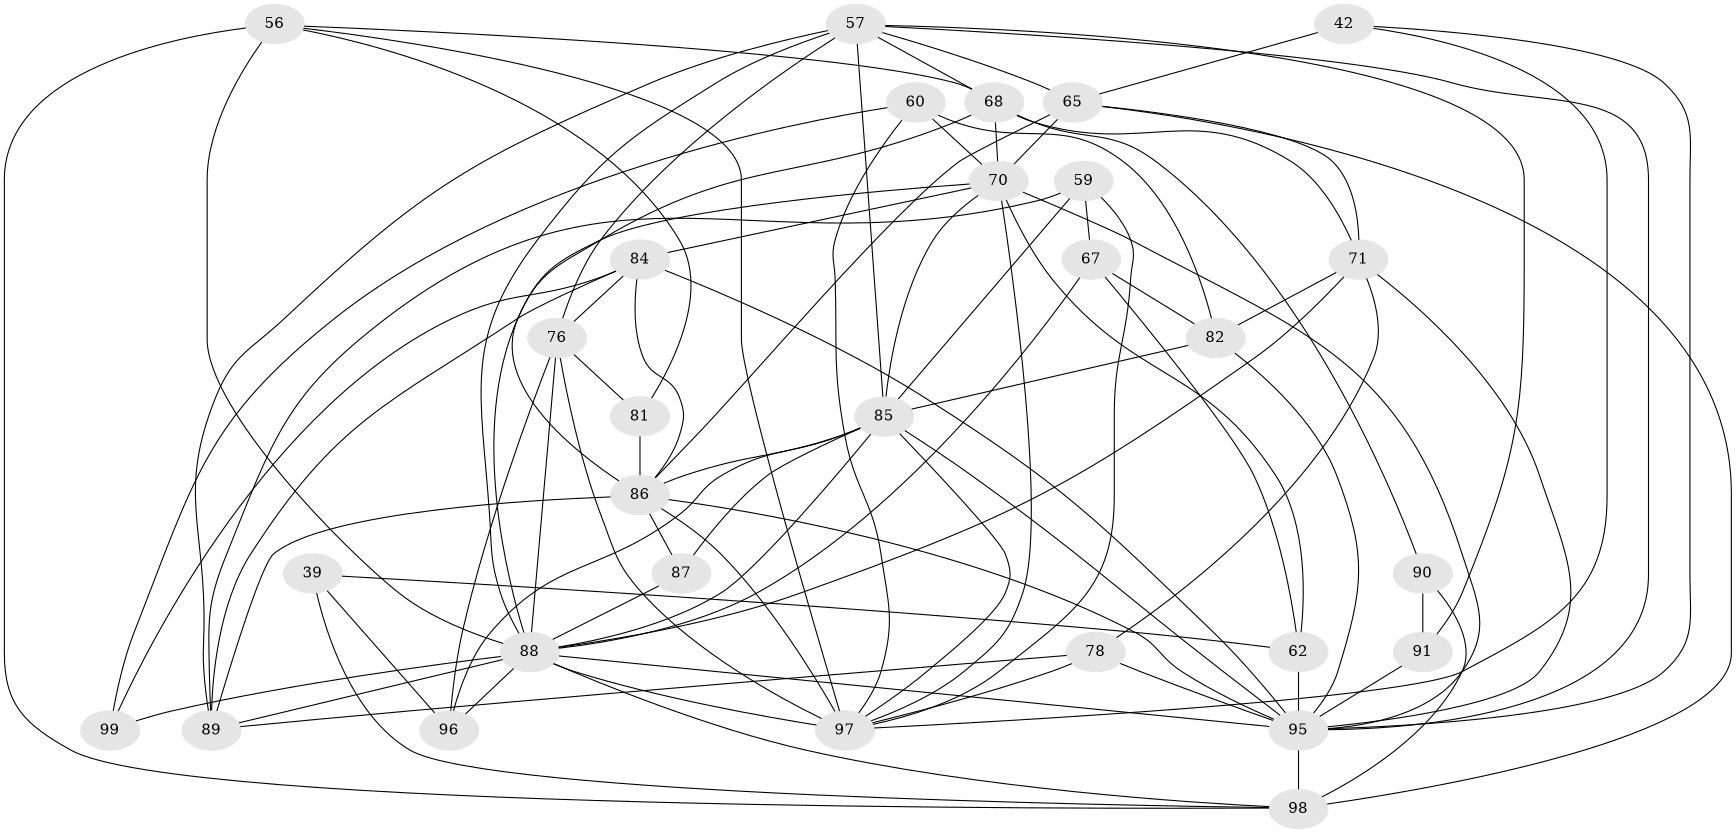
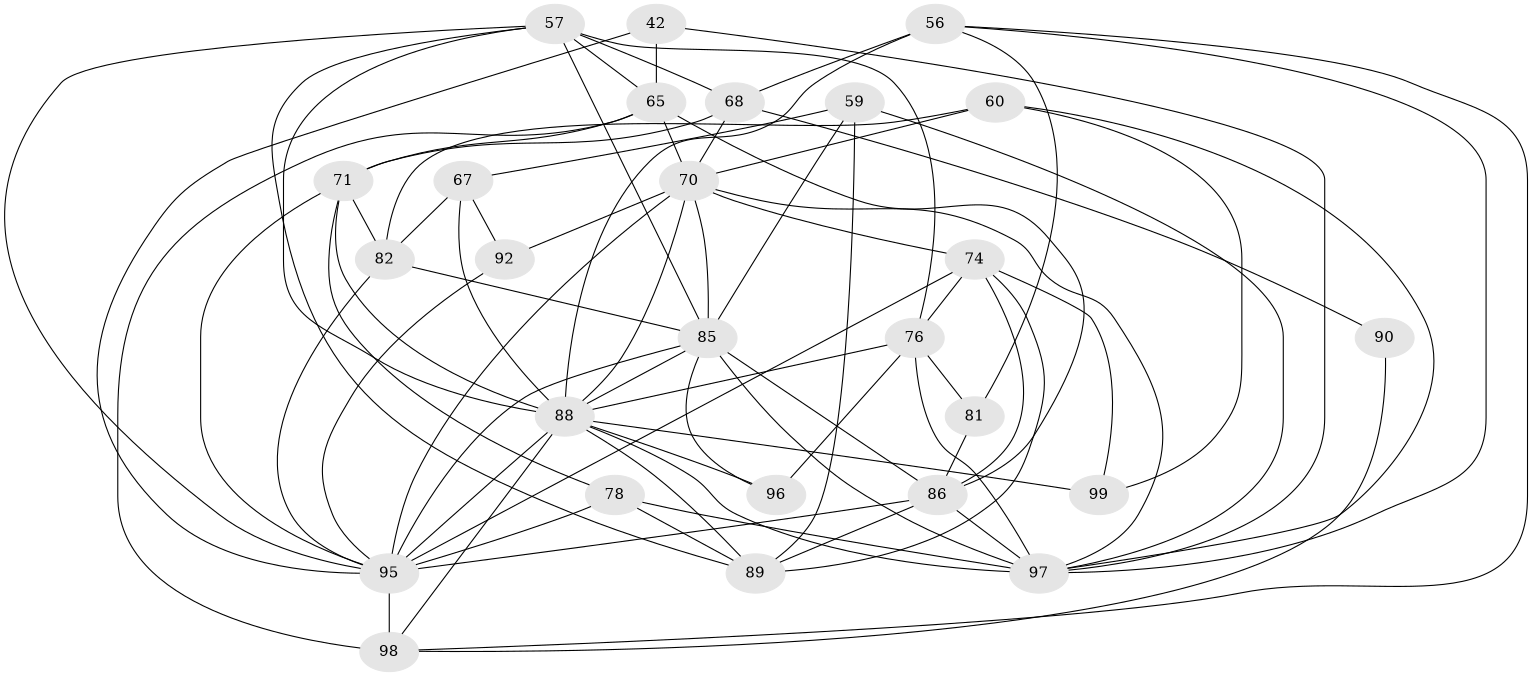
edge "68" -- "86": removed
node "84": label "84" -> "74"
node "39": removed
node "87": removed
node "62": label "62" -> "92"
node "91": removed
